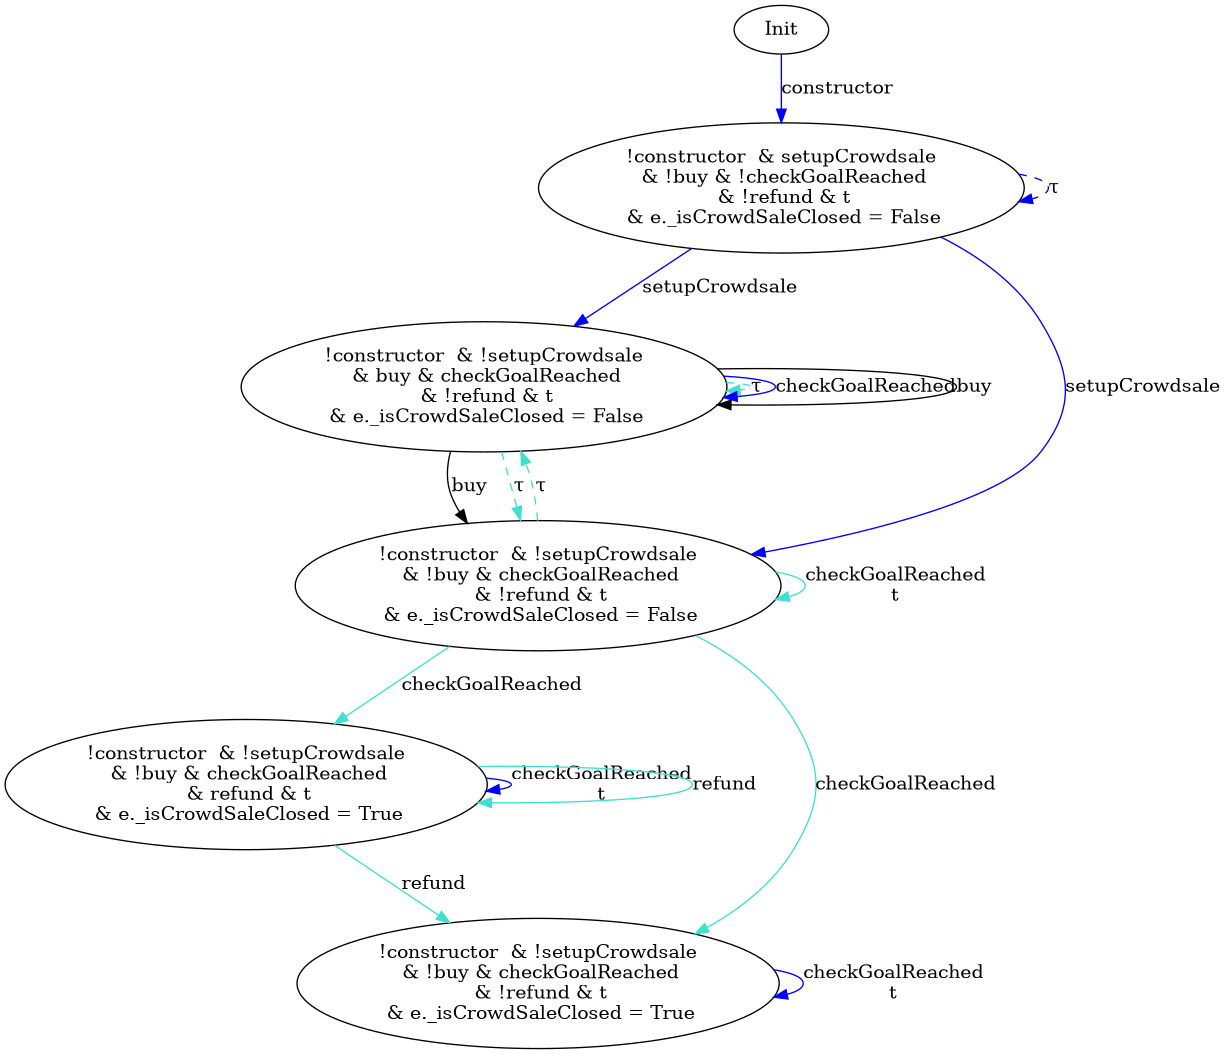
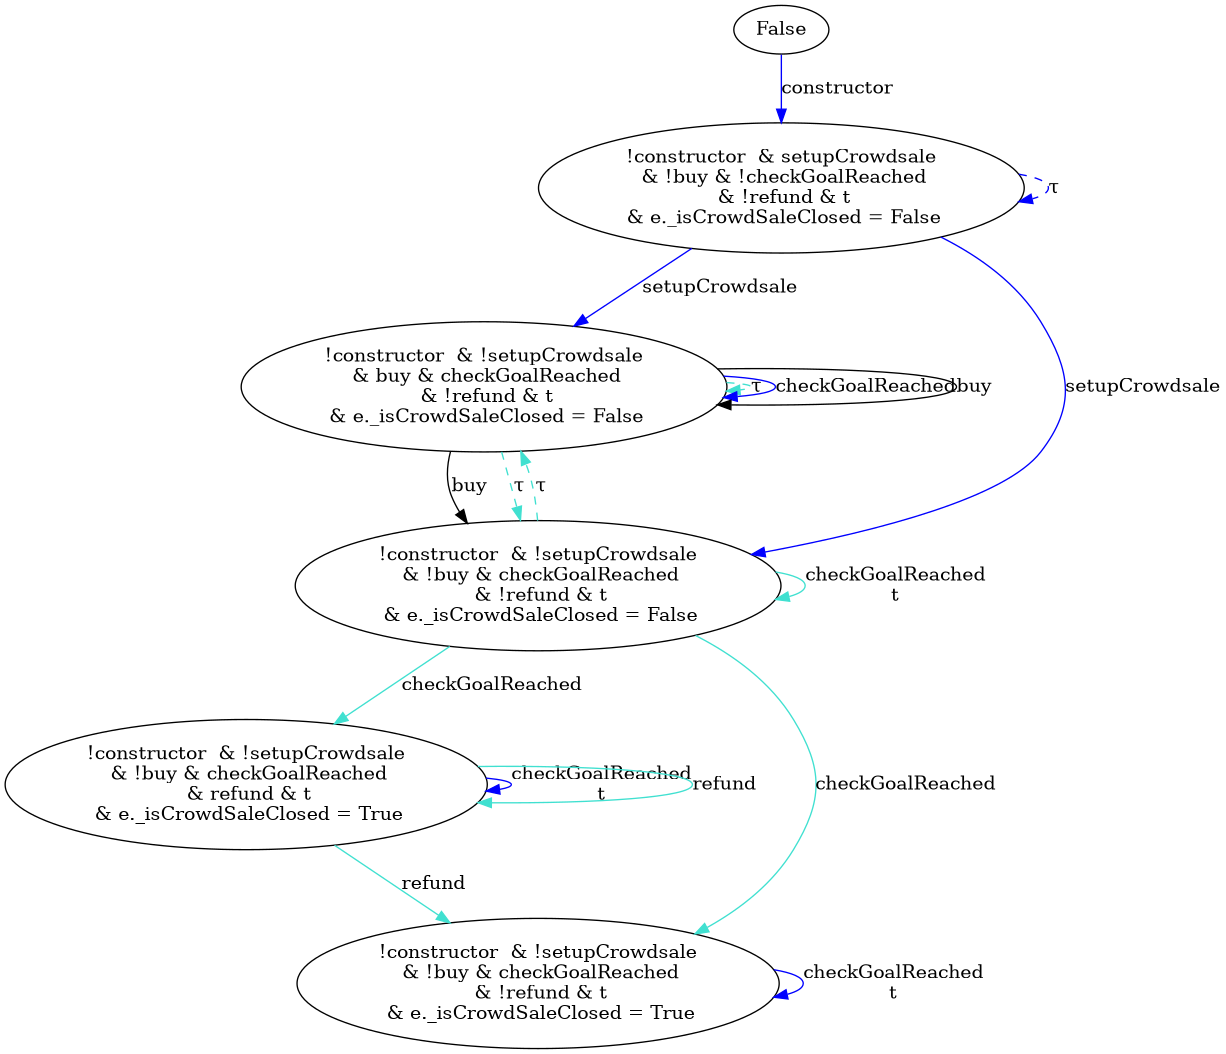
node "Init": label "Init" -> "False"
